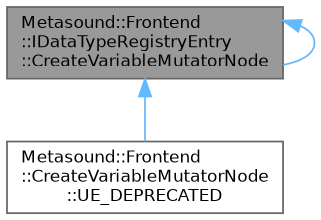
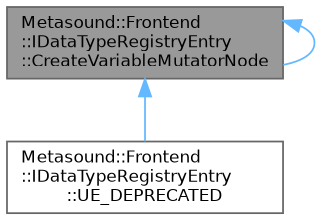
node "Metasound::Frontend ::CreateVariableMutatorNode ::UE_DEPRECATED": label "Metasound::Frontend ::CreateVariableMutatorNode ::UE_DEPRECATED" -> "Metasound::Frontend ::IDataTypeRegistryEntry ::UE_DEPRECATED"
